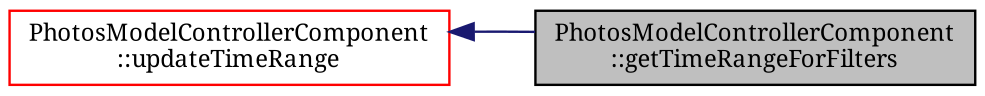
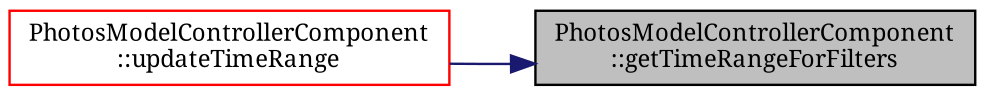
edge "PhotosModelControllerComponent ::getTimeRangeForFilters" -> "PhotosModelControllerComponent ::updateTimeRange": reversed
